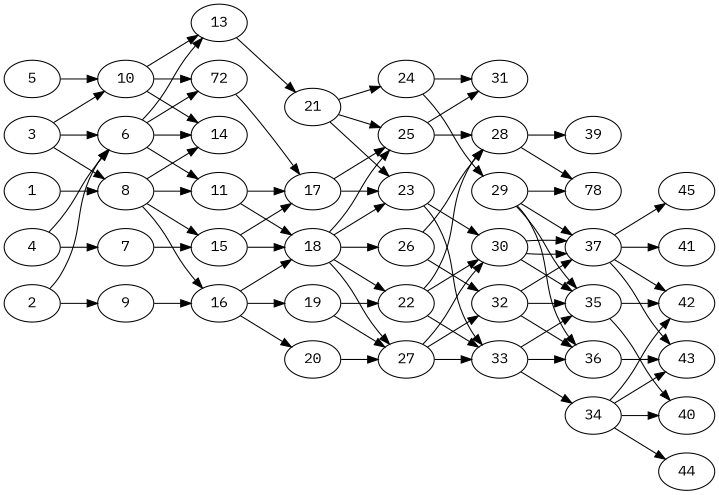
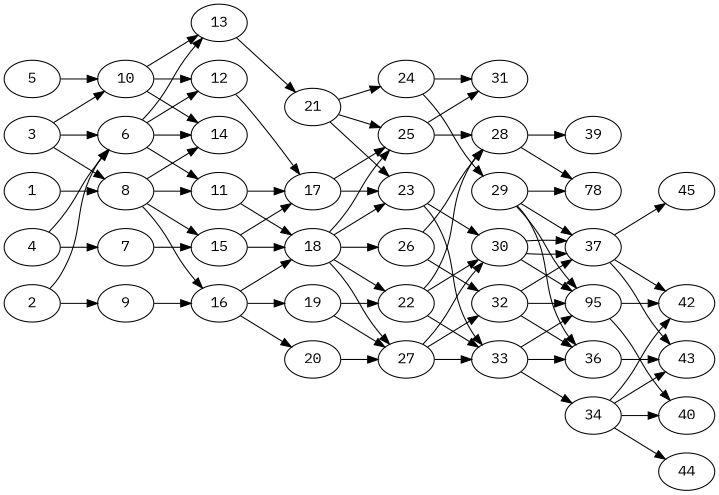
node "72": label "72" -> "12"
node "41": removed
node "35": label "35" -> "95"
